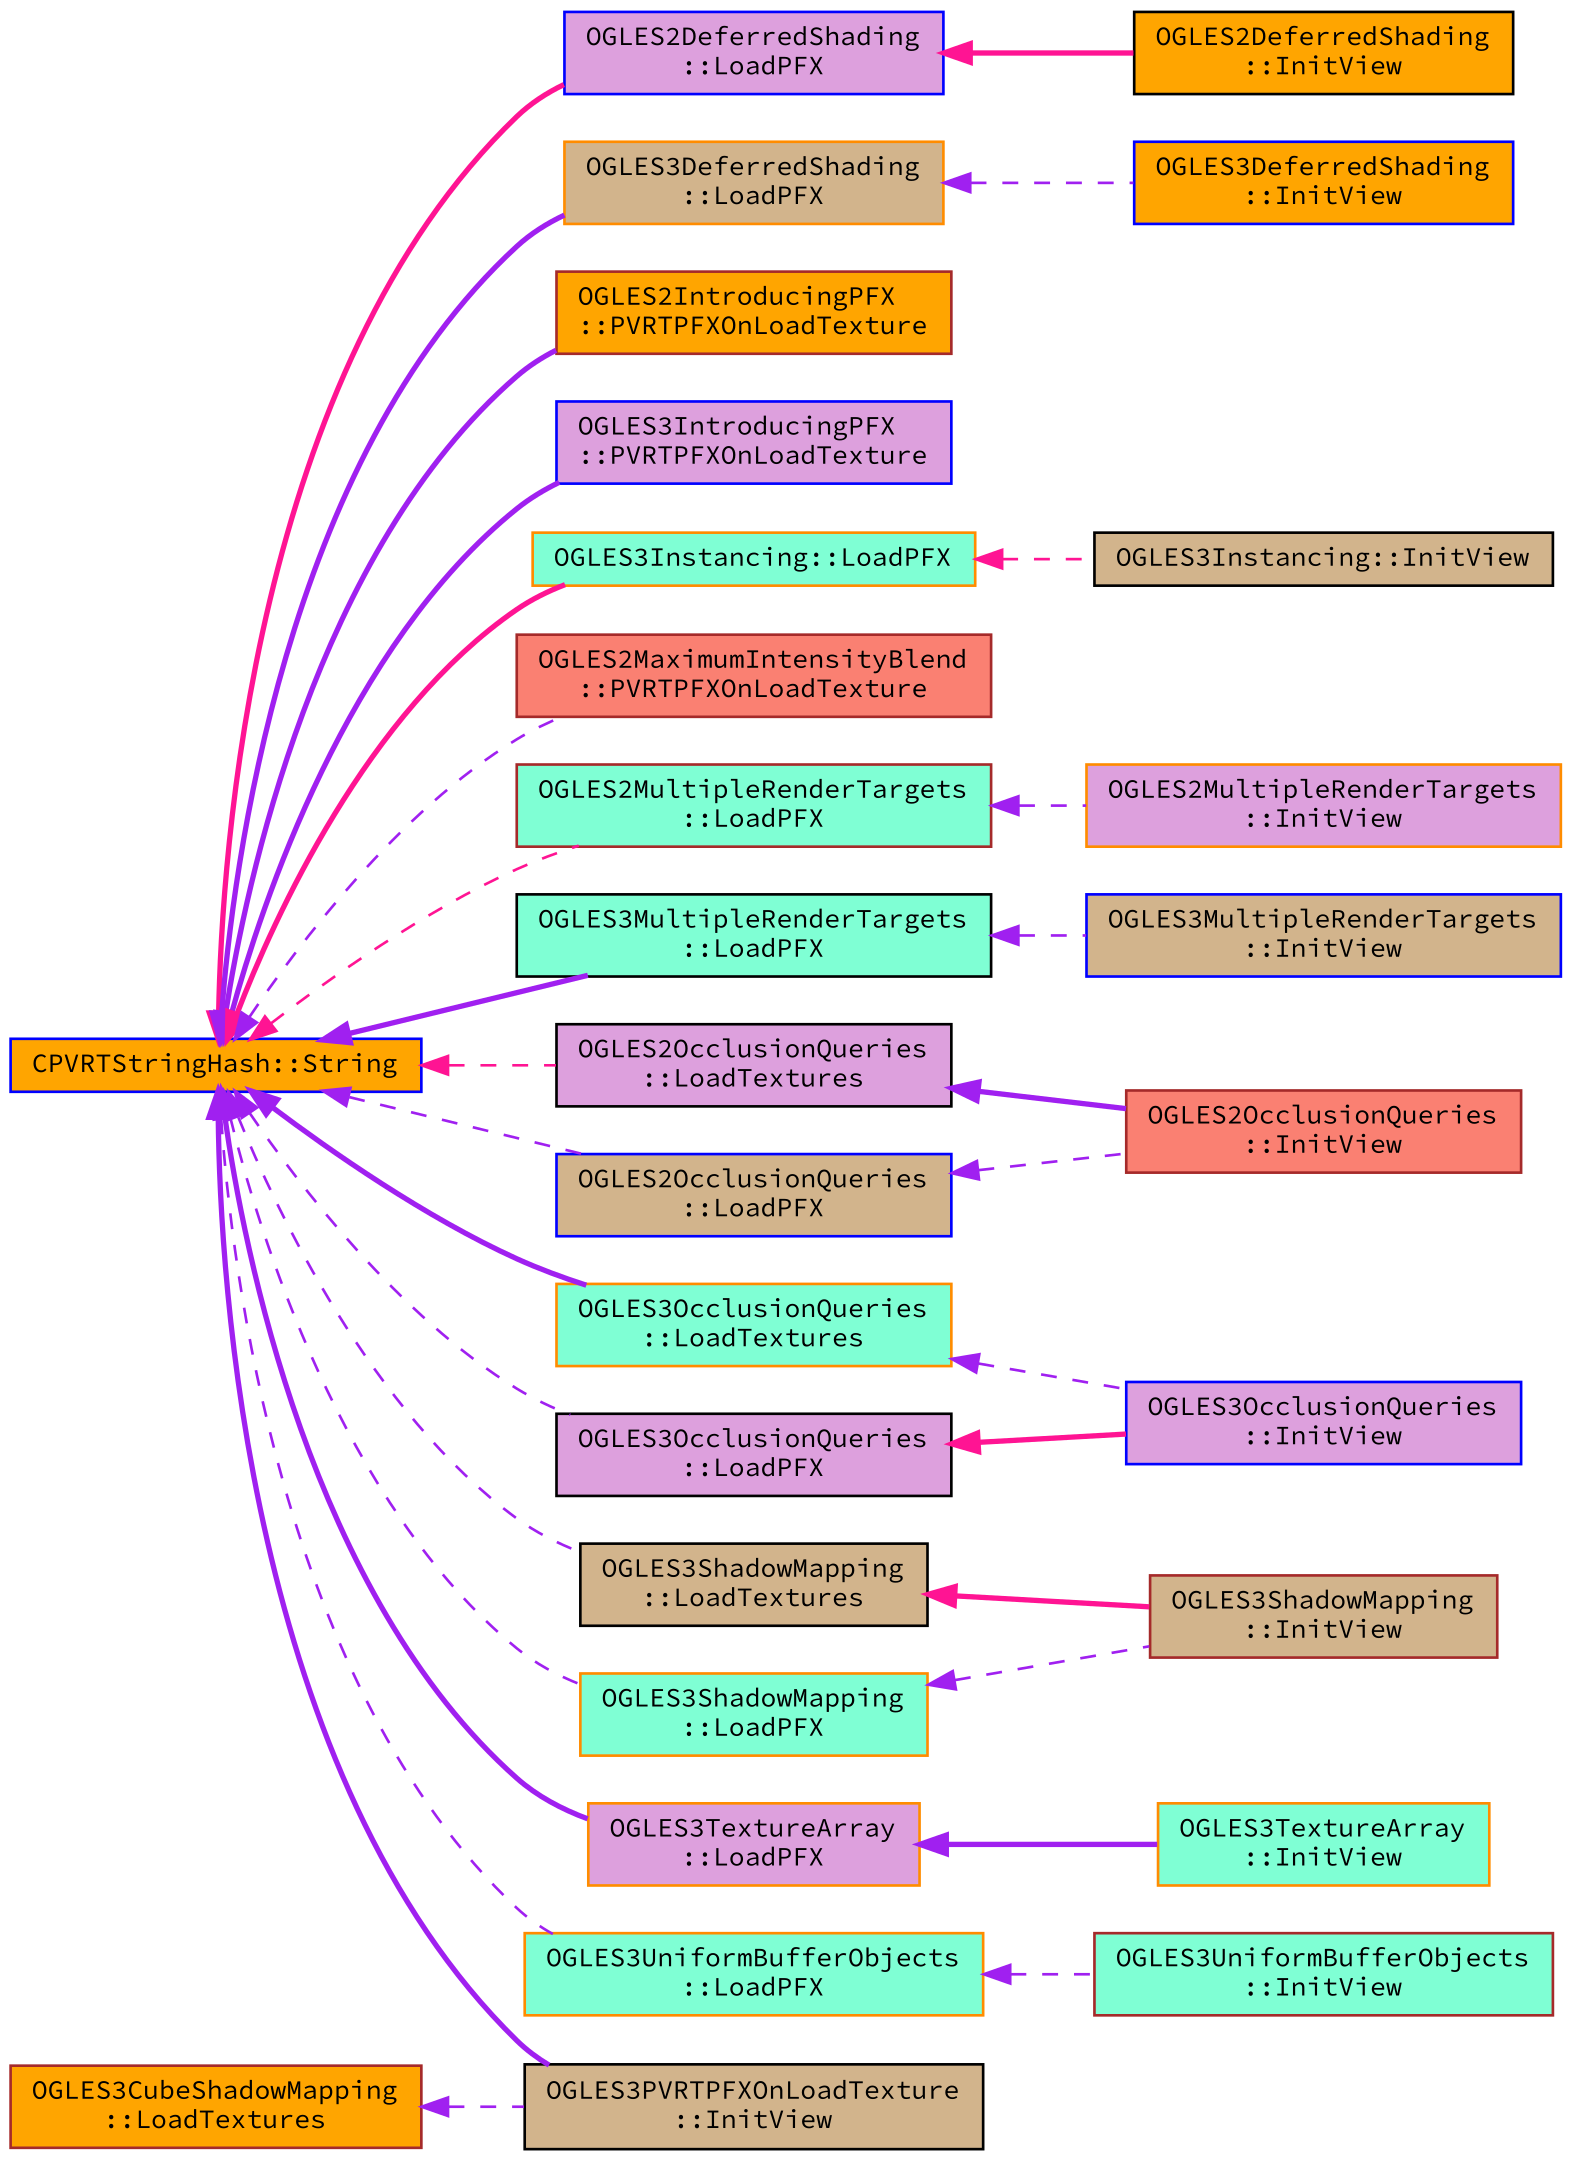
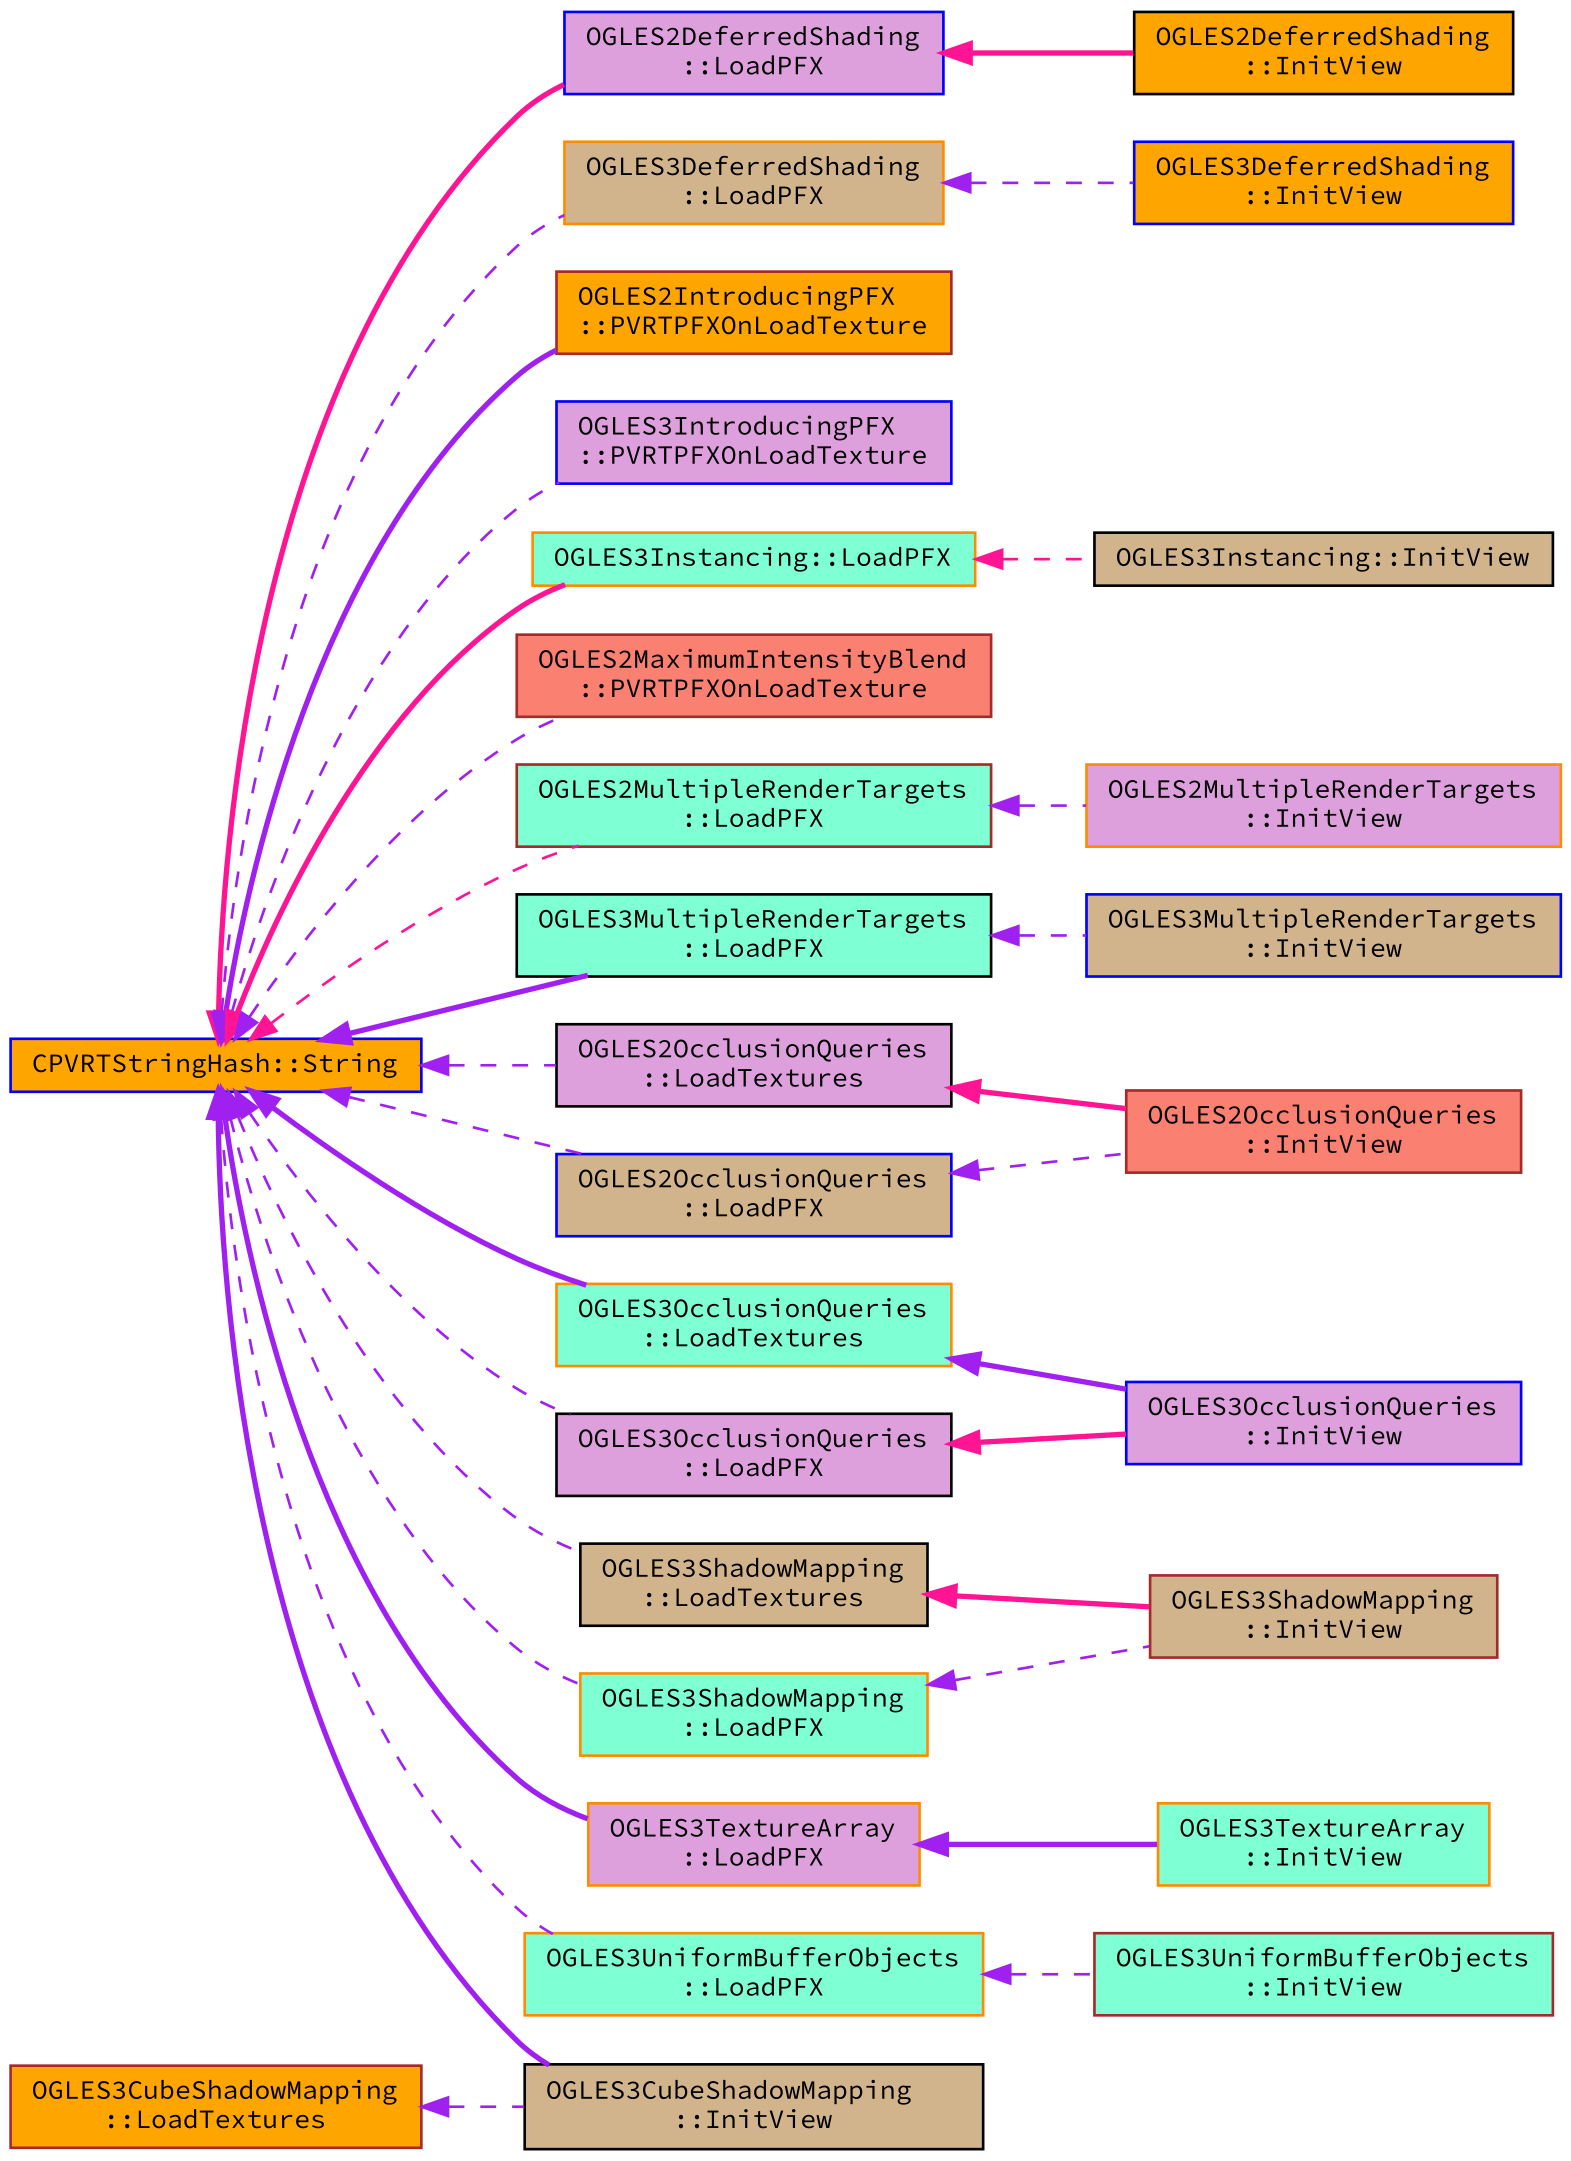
edge "OGLES3DeferredShading ::LoadPFX" -> "CPVRTStringHash::String": style bold -> dashed
edge "OGLES3IntroducingPFX ::PVRTPFXOnLoadTexture" -> "CPVRTStringHash::String": style bold -> dashed
edge "OGLES2OcclusionQueries ::LoadTextures" -> "CPVRTStringHash::String": color deeppink -> purple
edge "OGLES2OcclusionQueries ::InitView" -> "OGLES2OcclusionQueries ::LoadTextures": color purple -> deeppink
edge "OGLES3OcclusionQueries ::InitView" -> "OGLES3OcclusionQueries ::LoadTextures": style dashed -> bold
node "OGLES3PVRTPFXOnLoadTexture ::InitView": label "OGLES3PVRTPFXOnLoadTexture ::InitView" -> "OGLES3CubeShadowMapping ::InitView"
